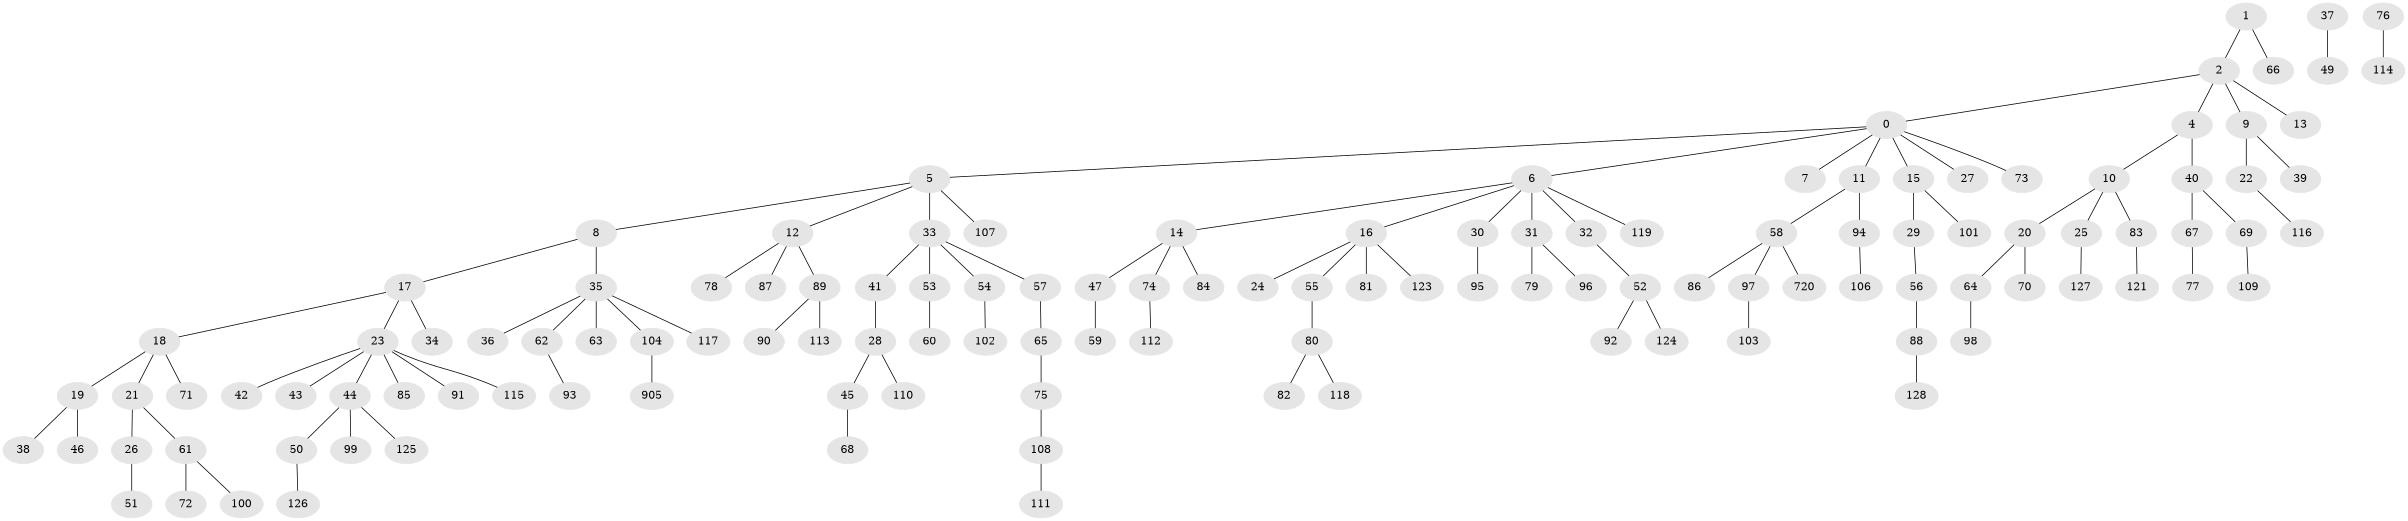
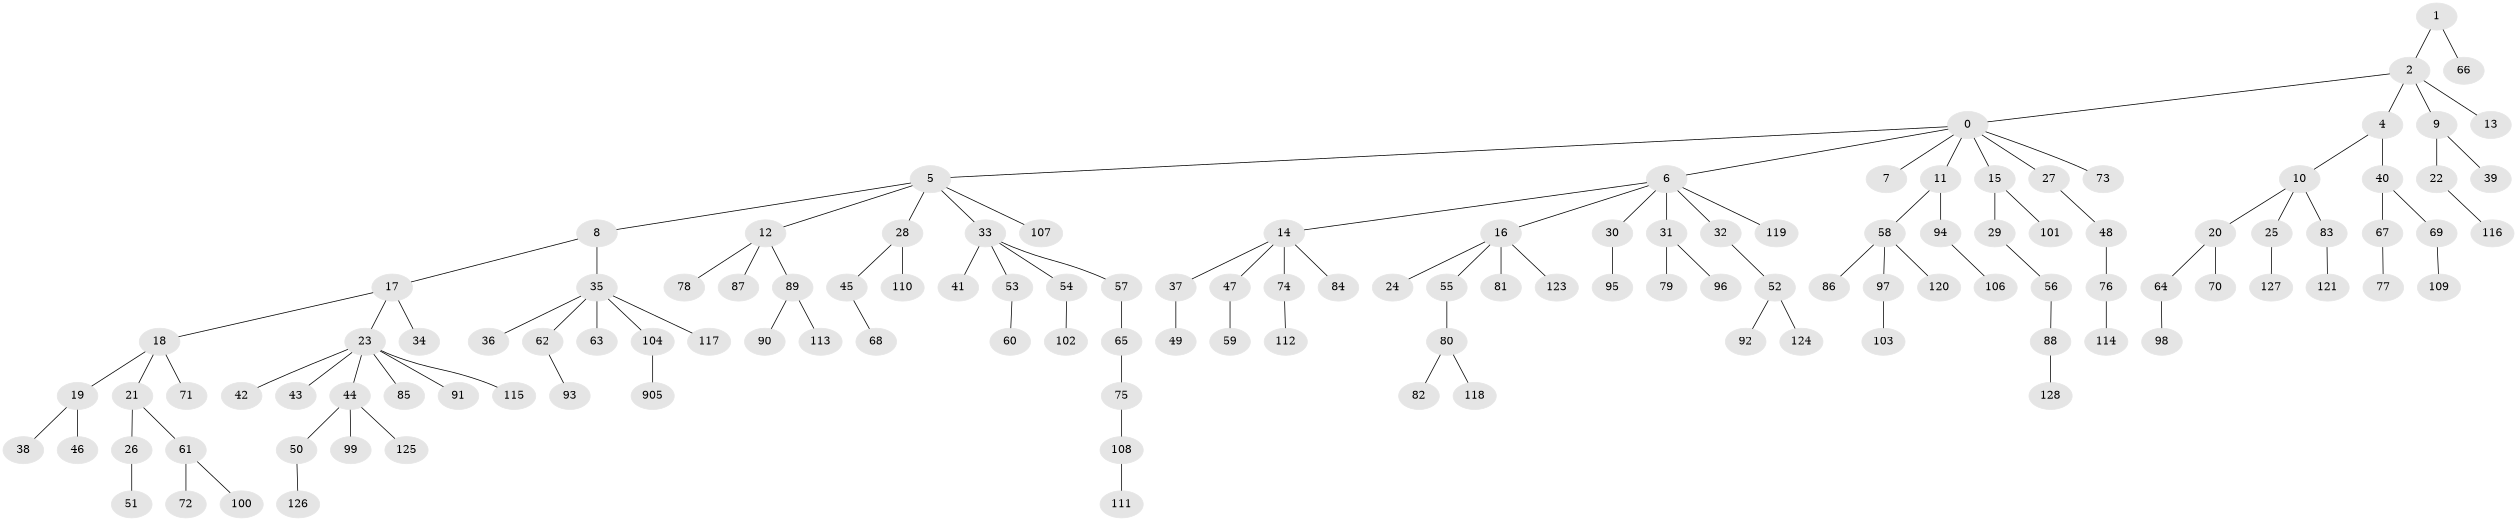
node "48": added
edge "14" -- "37": added
node "720": label "720" -> "120"
edge "41" -- "28": now "5" -- "28"
